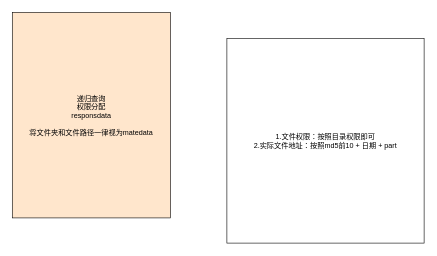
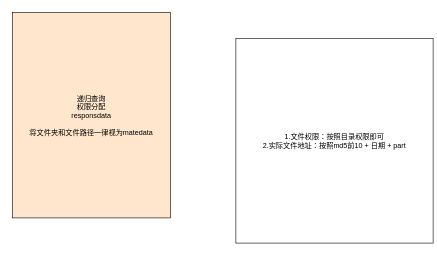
node "1.文件权限：按照目录权限即可 2.实际文件地址：按照md5前10 + 日期 + part": moved (326, 141) -> (335, 141)
